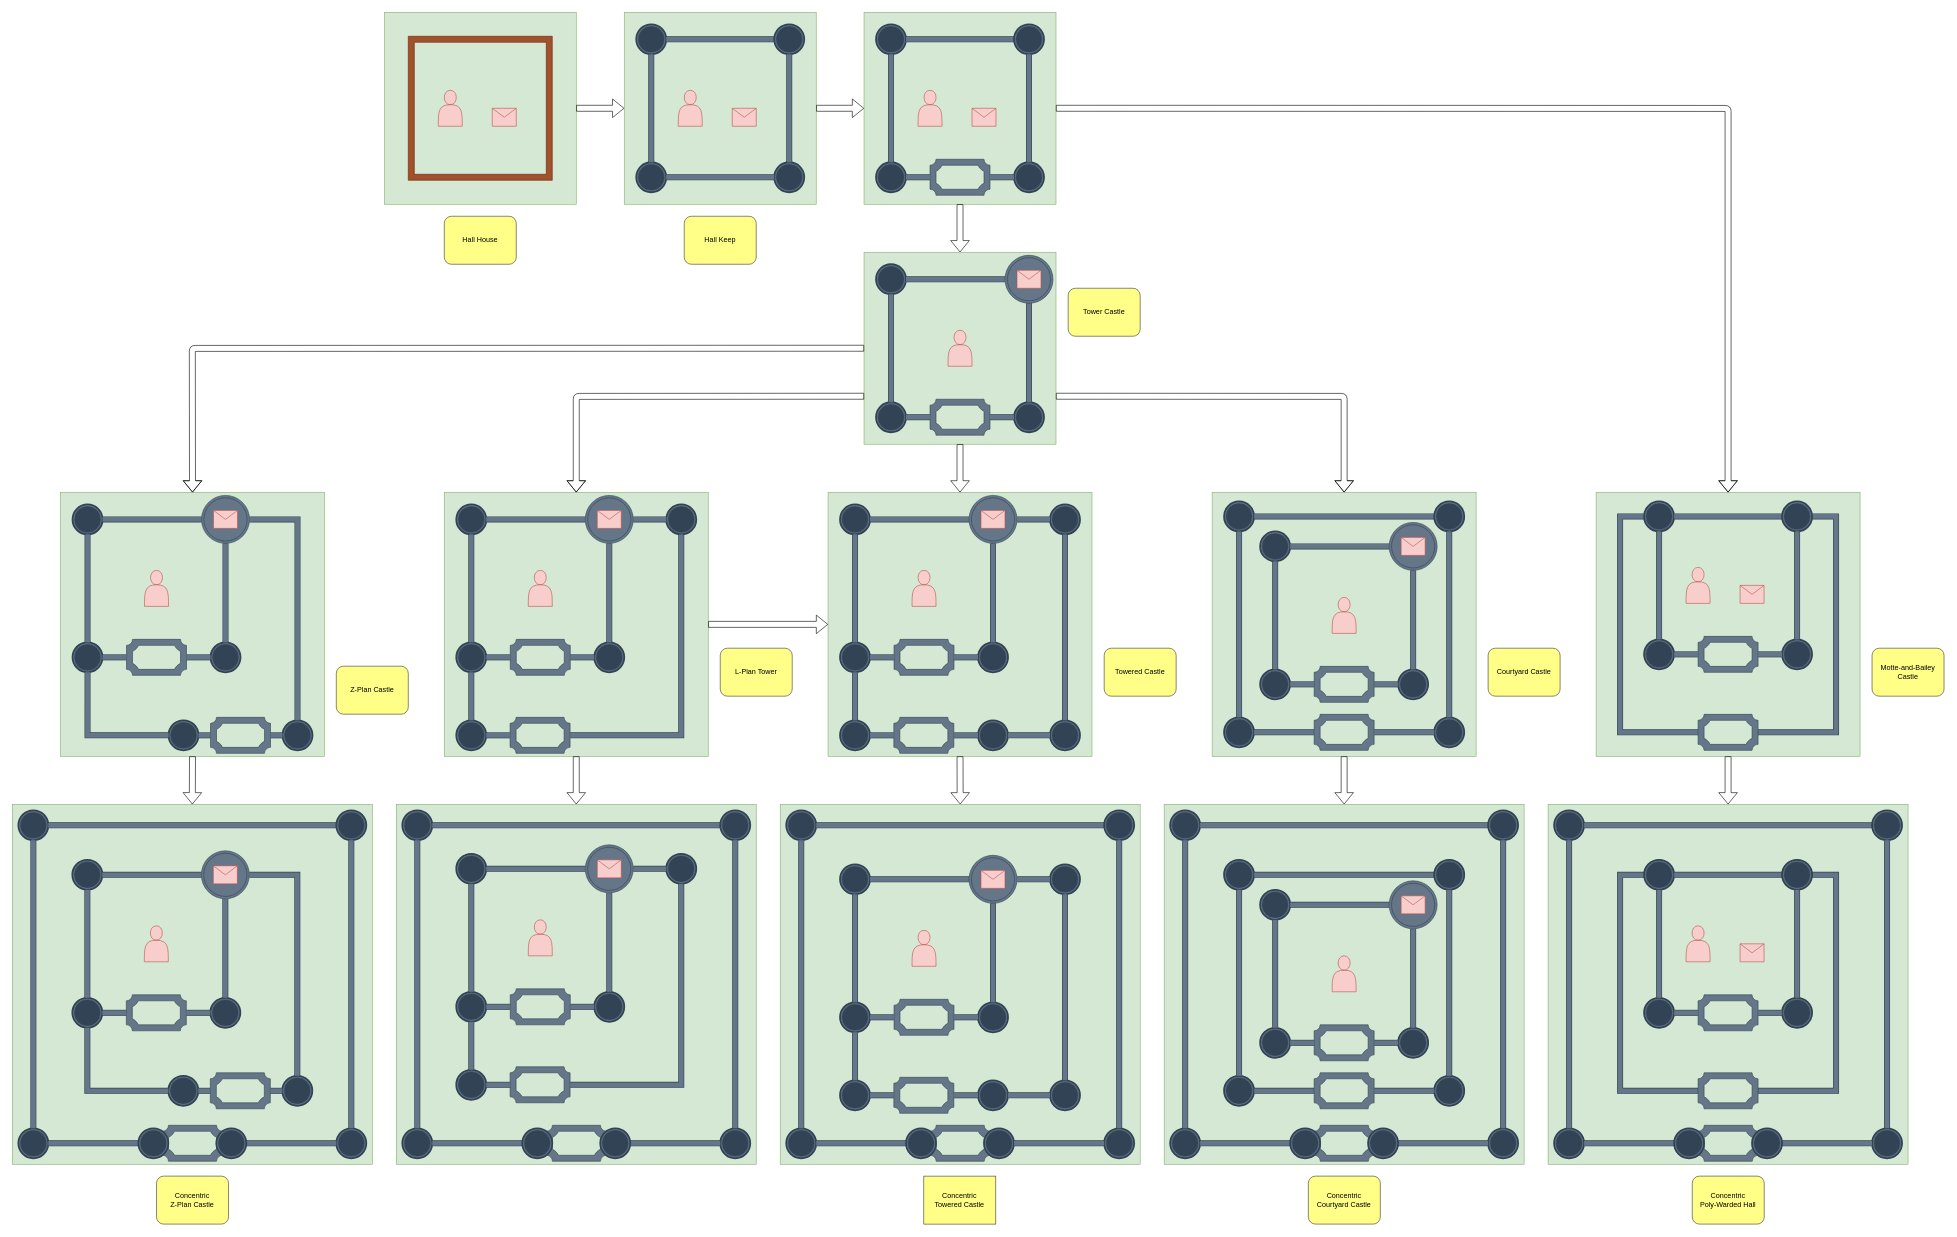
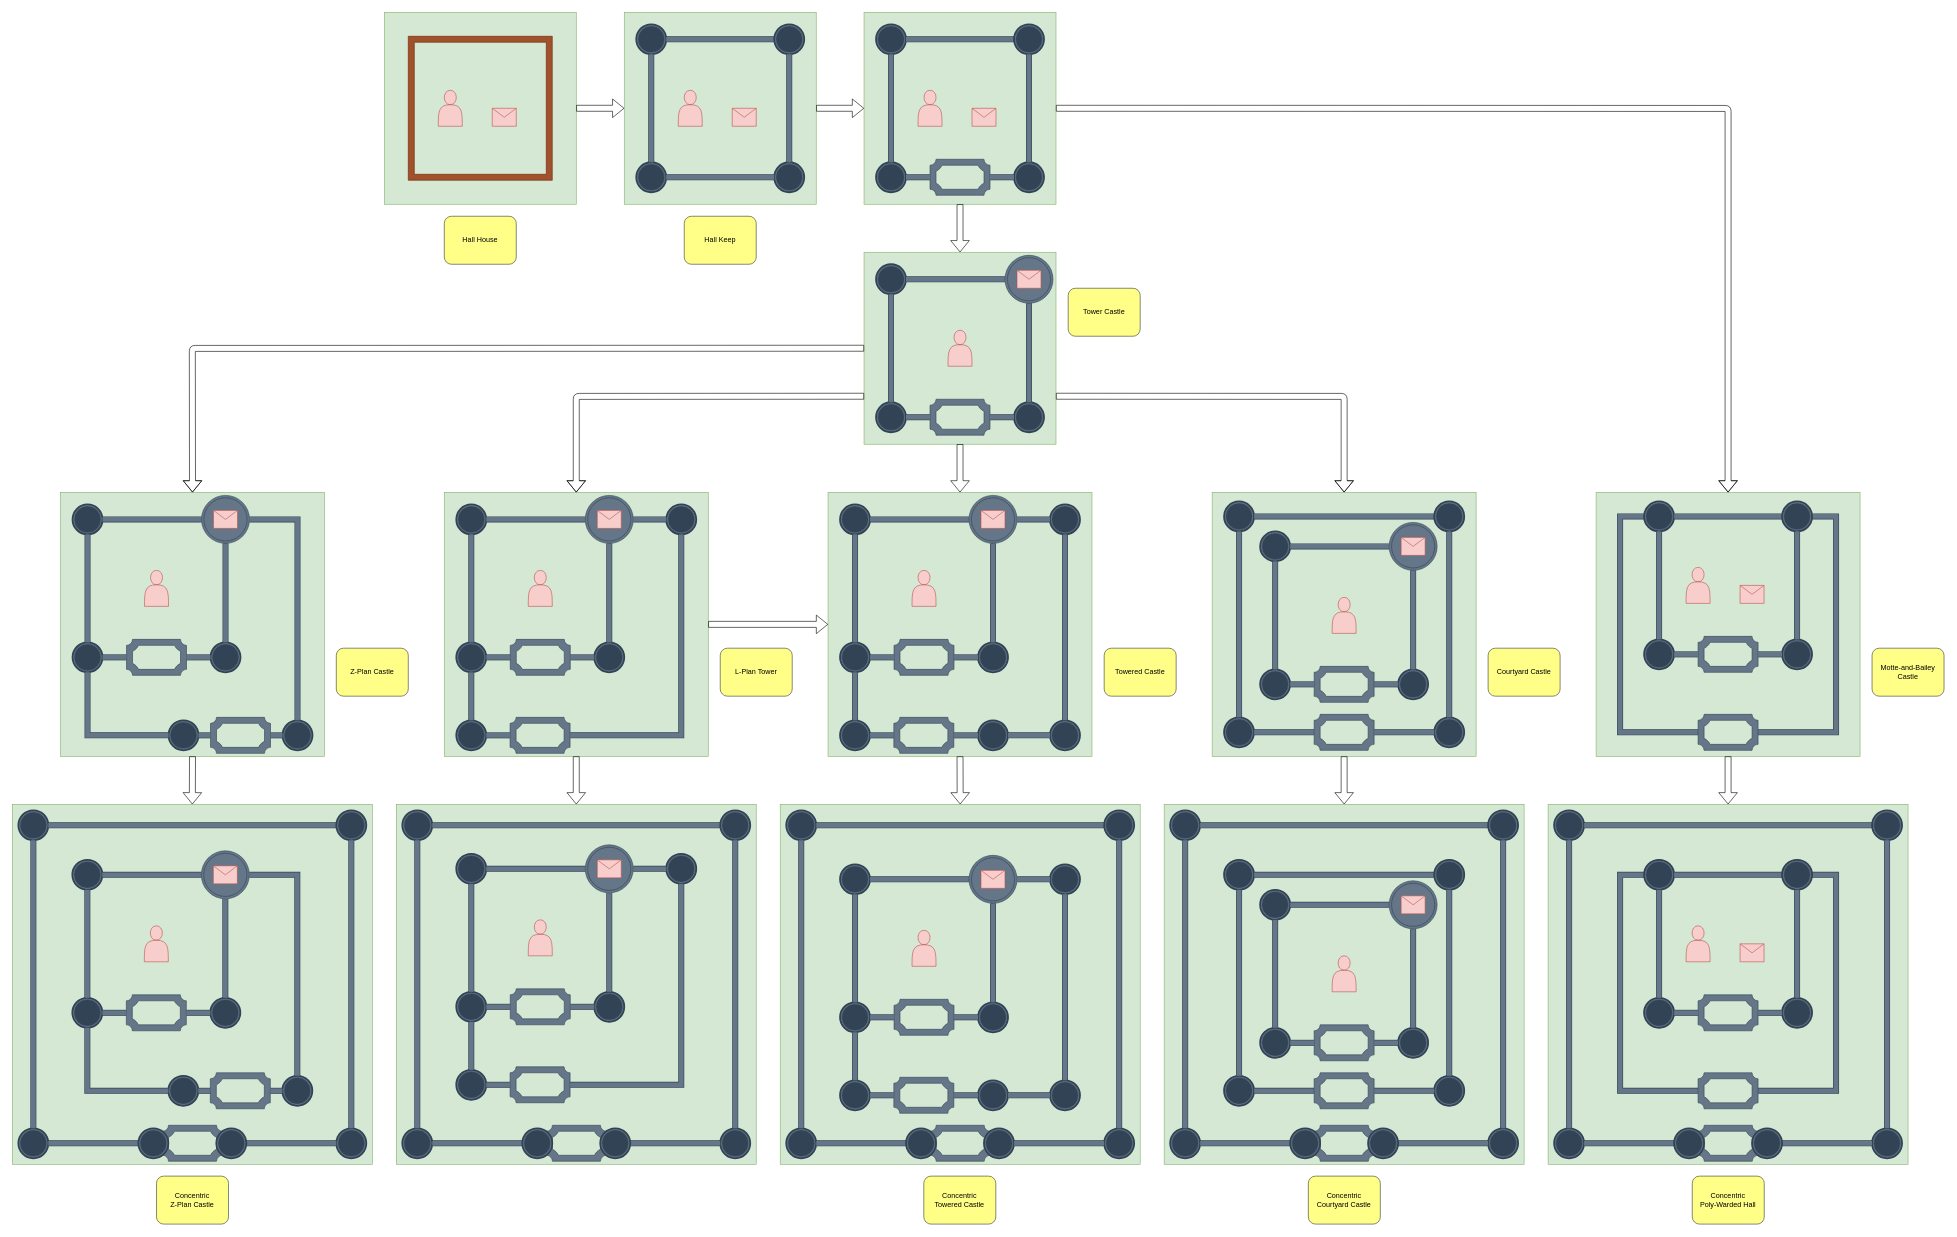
node "Z-Plan Castle": moved (372, 690) -> (372, 672)
node "Concentric Towered Castle": shape rectangle -> rounded rectangle
